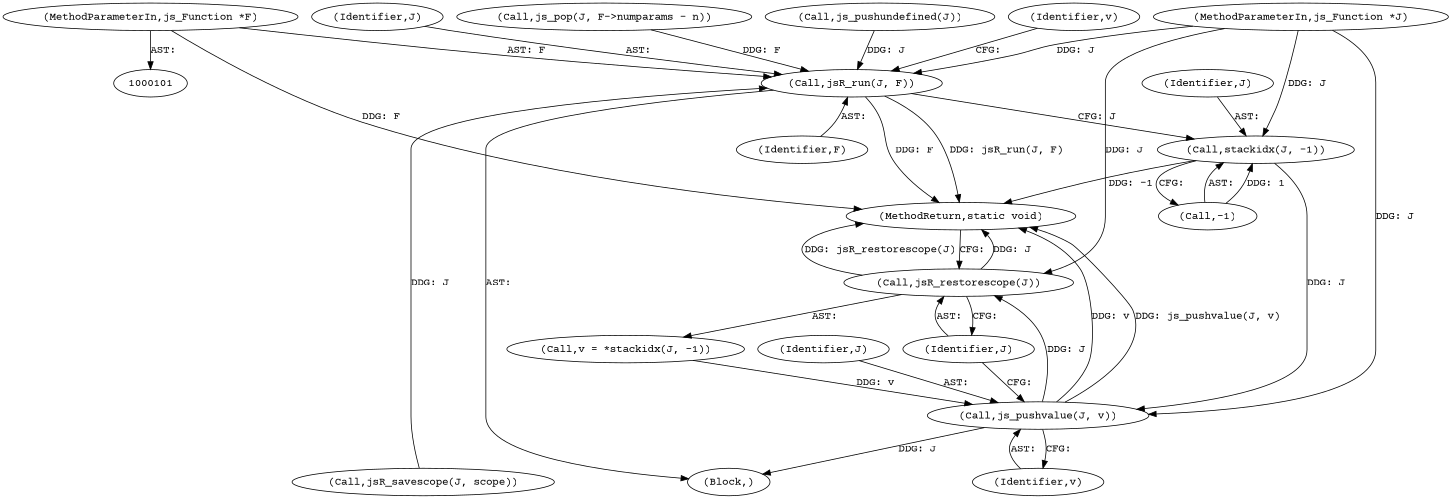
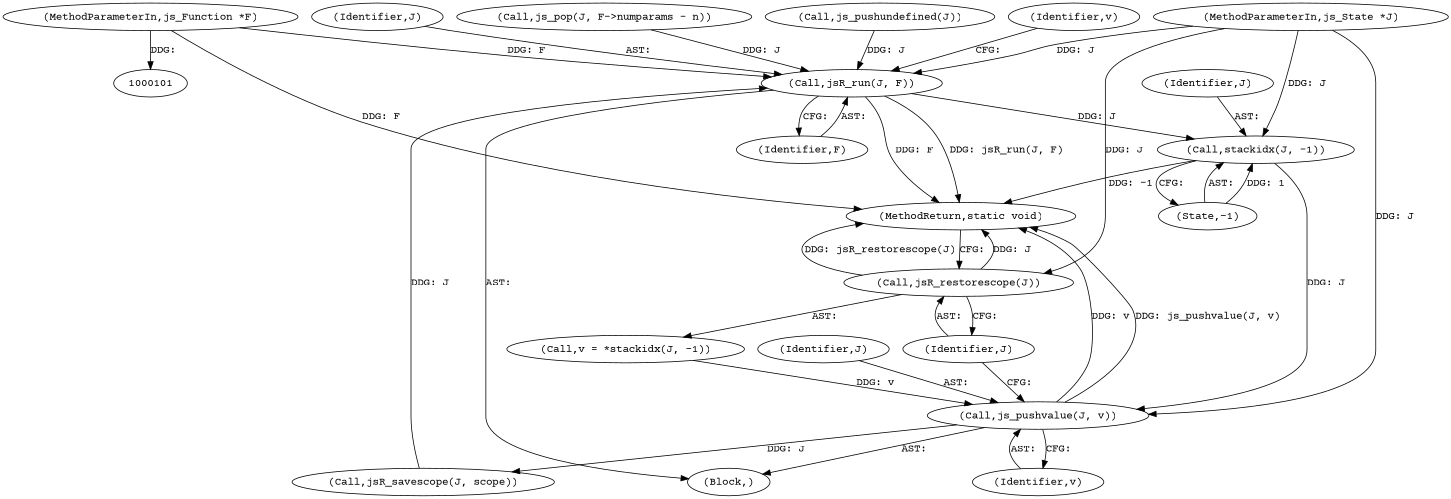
node "(MethodParameterIn,js_Function *J)": label "(MethodParameterIn,js_Function *J)" -> "(MethodParameterIn,js_State *J)"
edge "(MethodParameterIn,js_Function *F)" -> "1000101": label "AST: " -> "DDG: "
edge "(MethodParameterIn,js_Function *F)" -> "(Call,jsR_run(J, F))": label "AST: F" -> "DDG: F"
edge "(Call,js_pop(J, F->numparams - n))" -> "(Call,jsR_run(J, F))": label "DDG: F" -> "DDG: J"
edge "(Call,jsR_run(J, F))" -> "(Identifier,F)": added, label "CFG:"
edge "(Call,jsR_run(J, F))" -> "(Call,stackidx(J, -1))": label "CFG: J" -> "DDG: J"
node "(Call,-1)": label "(Call,-1)" -> "(State,-1)"
edge "(Call,js_pushvalue(J, v))" -> "(Call,jsR_restorescope(J))": now "(Call,js_pushvalue(J, v))" -> "(Call,jsR_savescope(J, scope))"
edge "(Call,js_pushvalue(J, v))" -> "(Block,)": label "DDG: J" -> "AST: "
